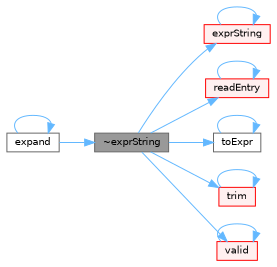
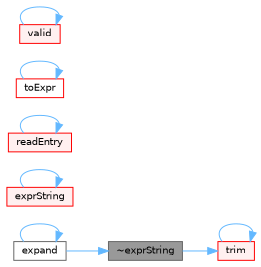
edge "~exprString" -> "exprString": removed
edge "~exprString" -> "readEntry": removed
edge "~exprString" -> "toExpr": removed
node "toExpr": color grey40 -> red
edge "~exprString" -> "valid": removed
